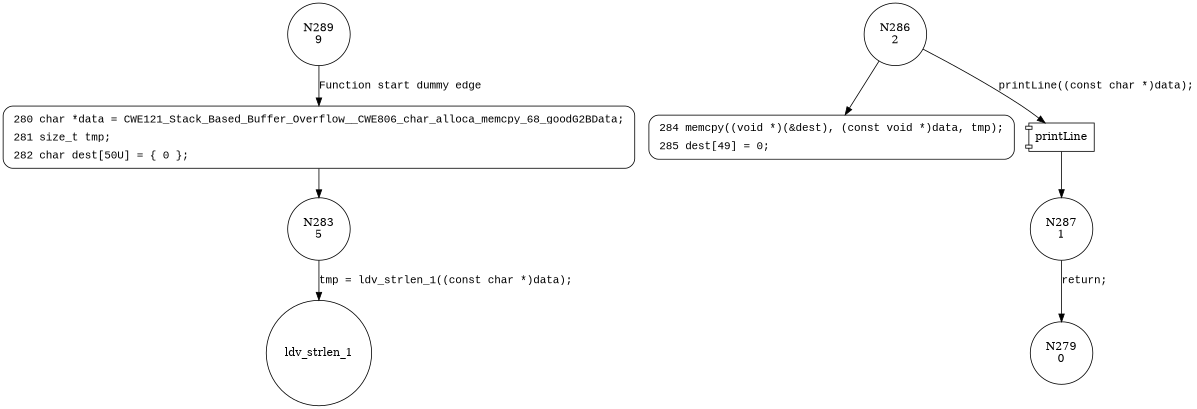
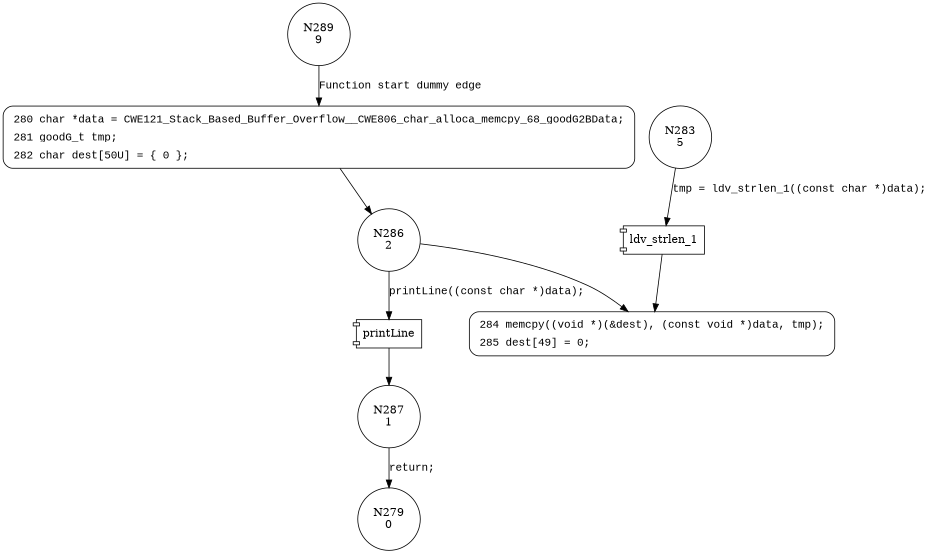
node "280": text "size_t tmp;" -> "goodG_t tmp;"
edge "280" -> "N283 5": now "280" -> "N286 2"
edge "ldv_strlen_1" -> "284": added
node "ldv_strlen_1": shape circle -> component
